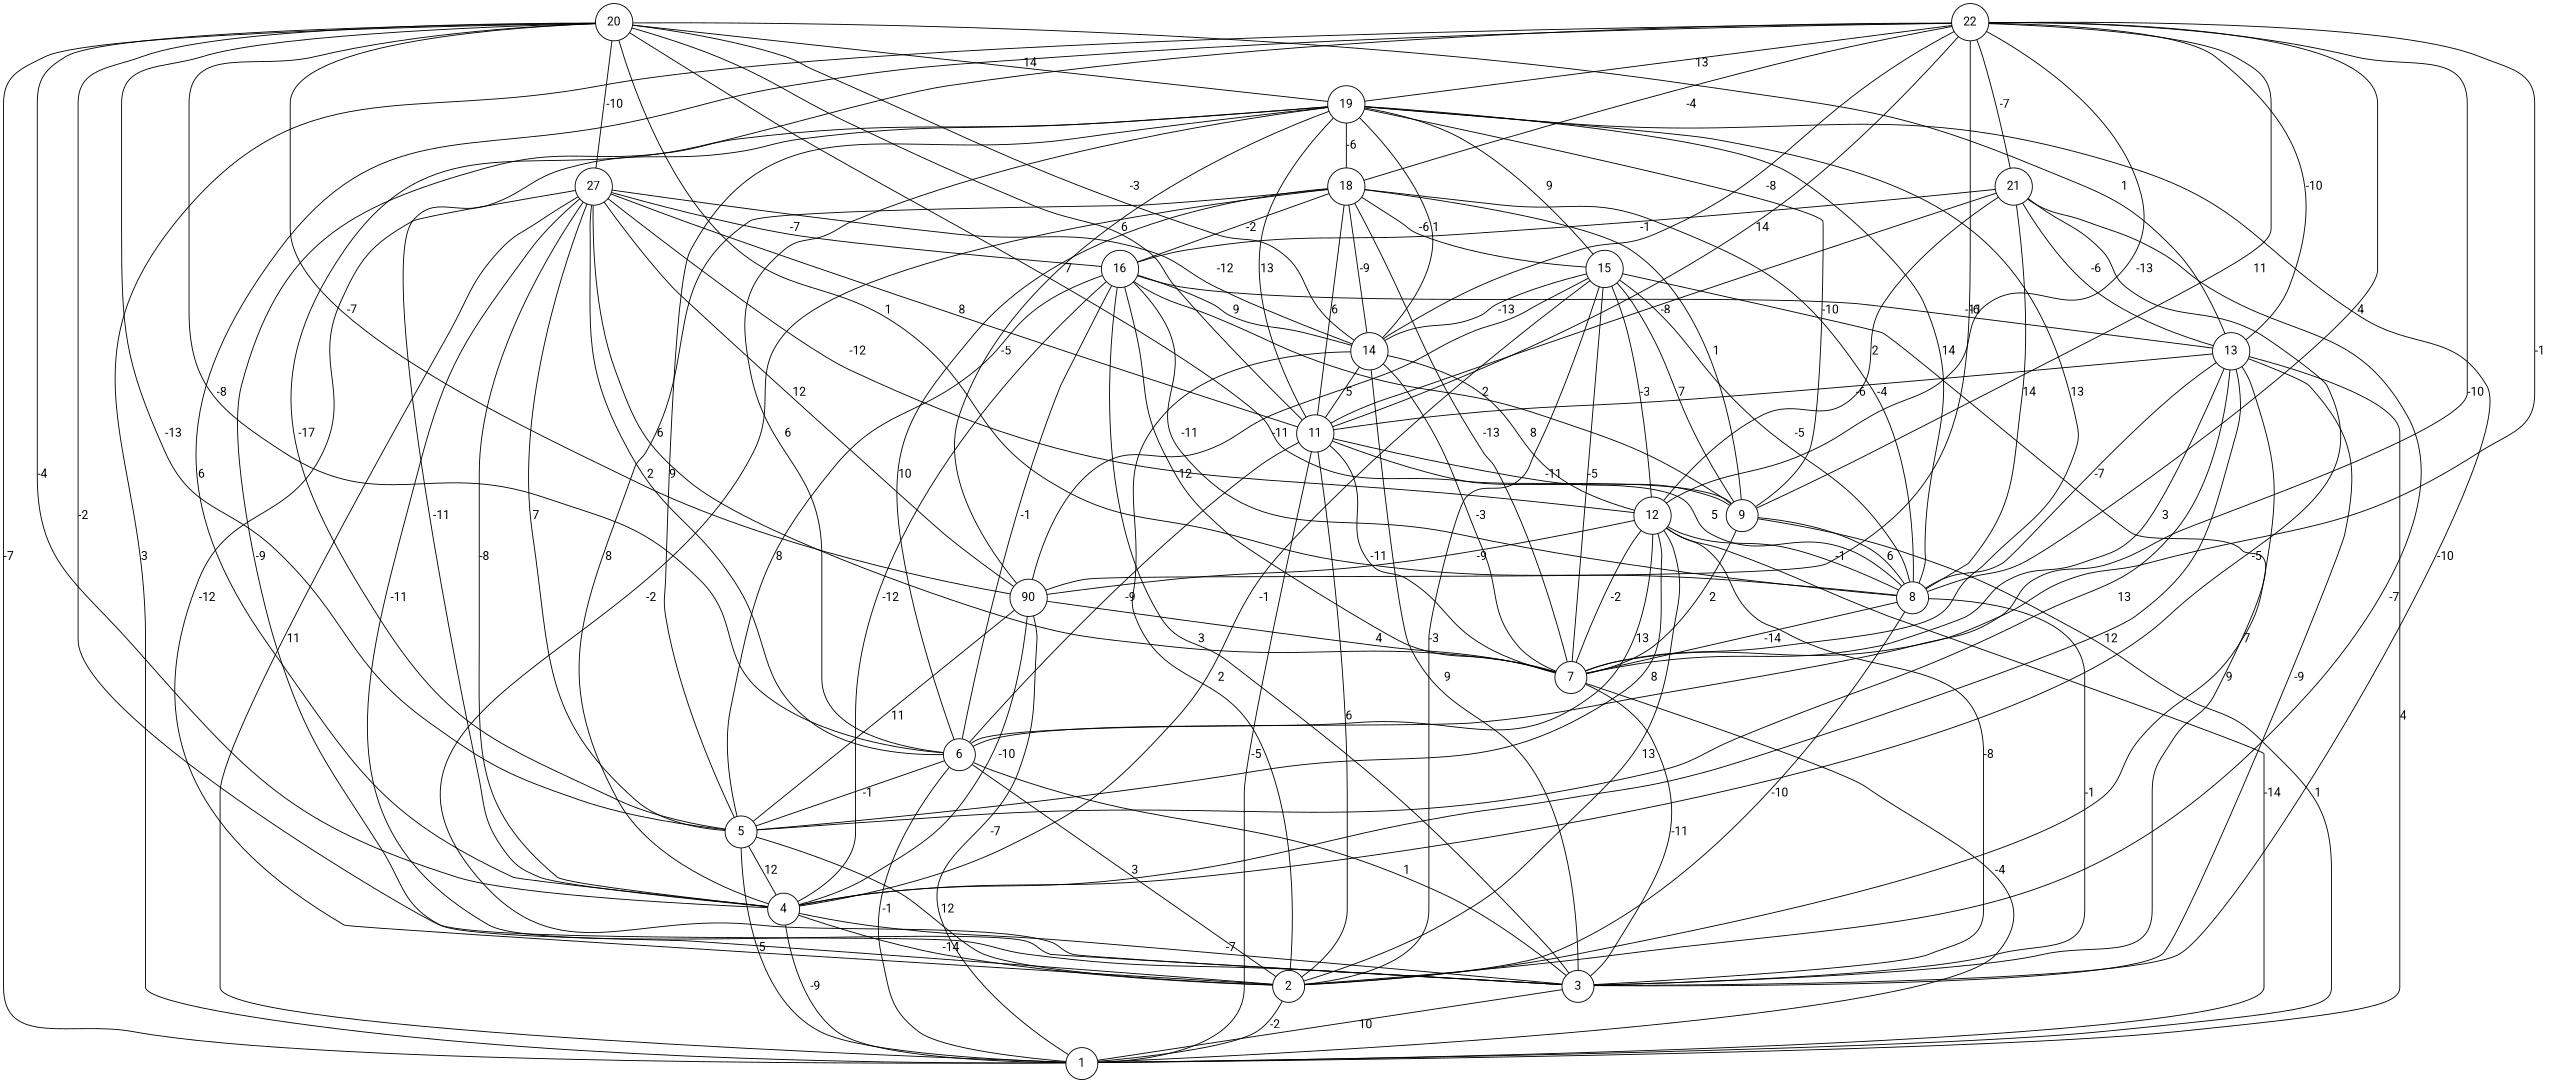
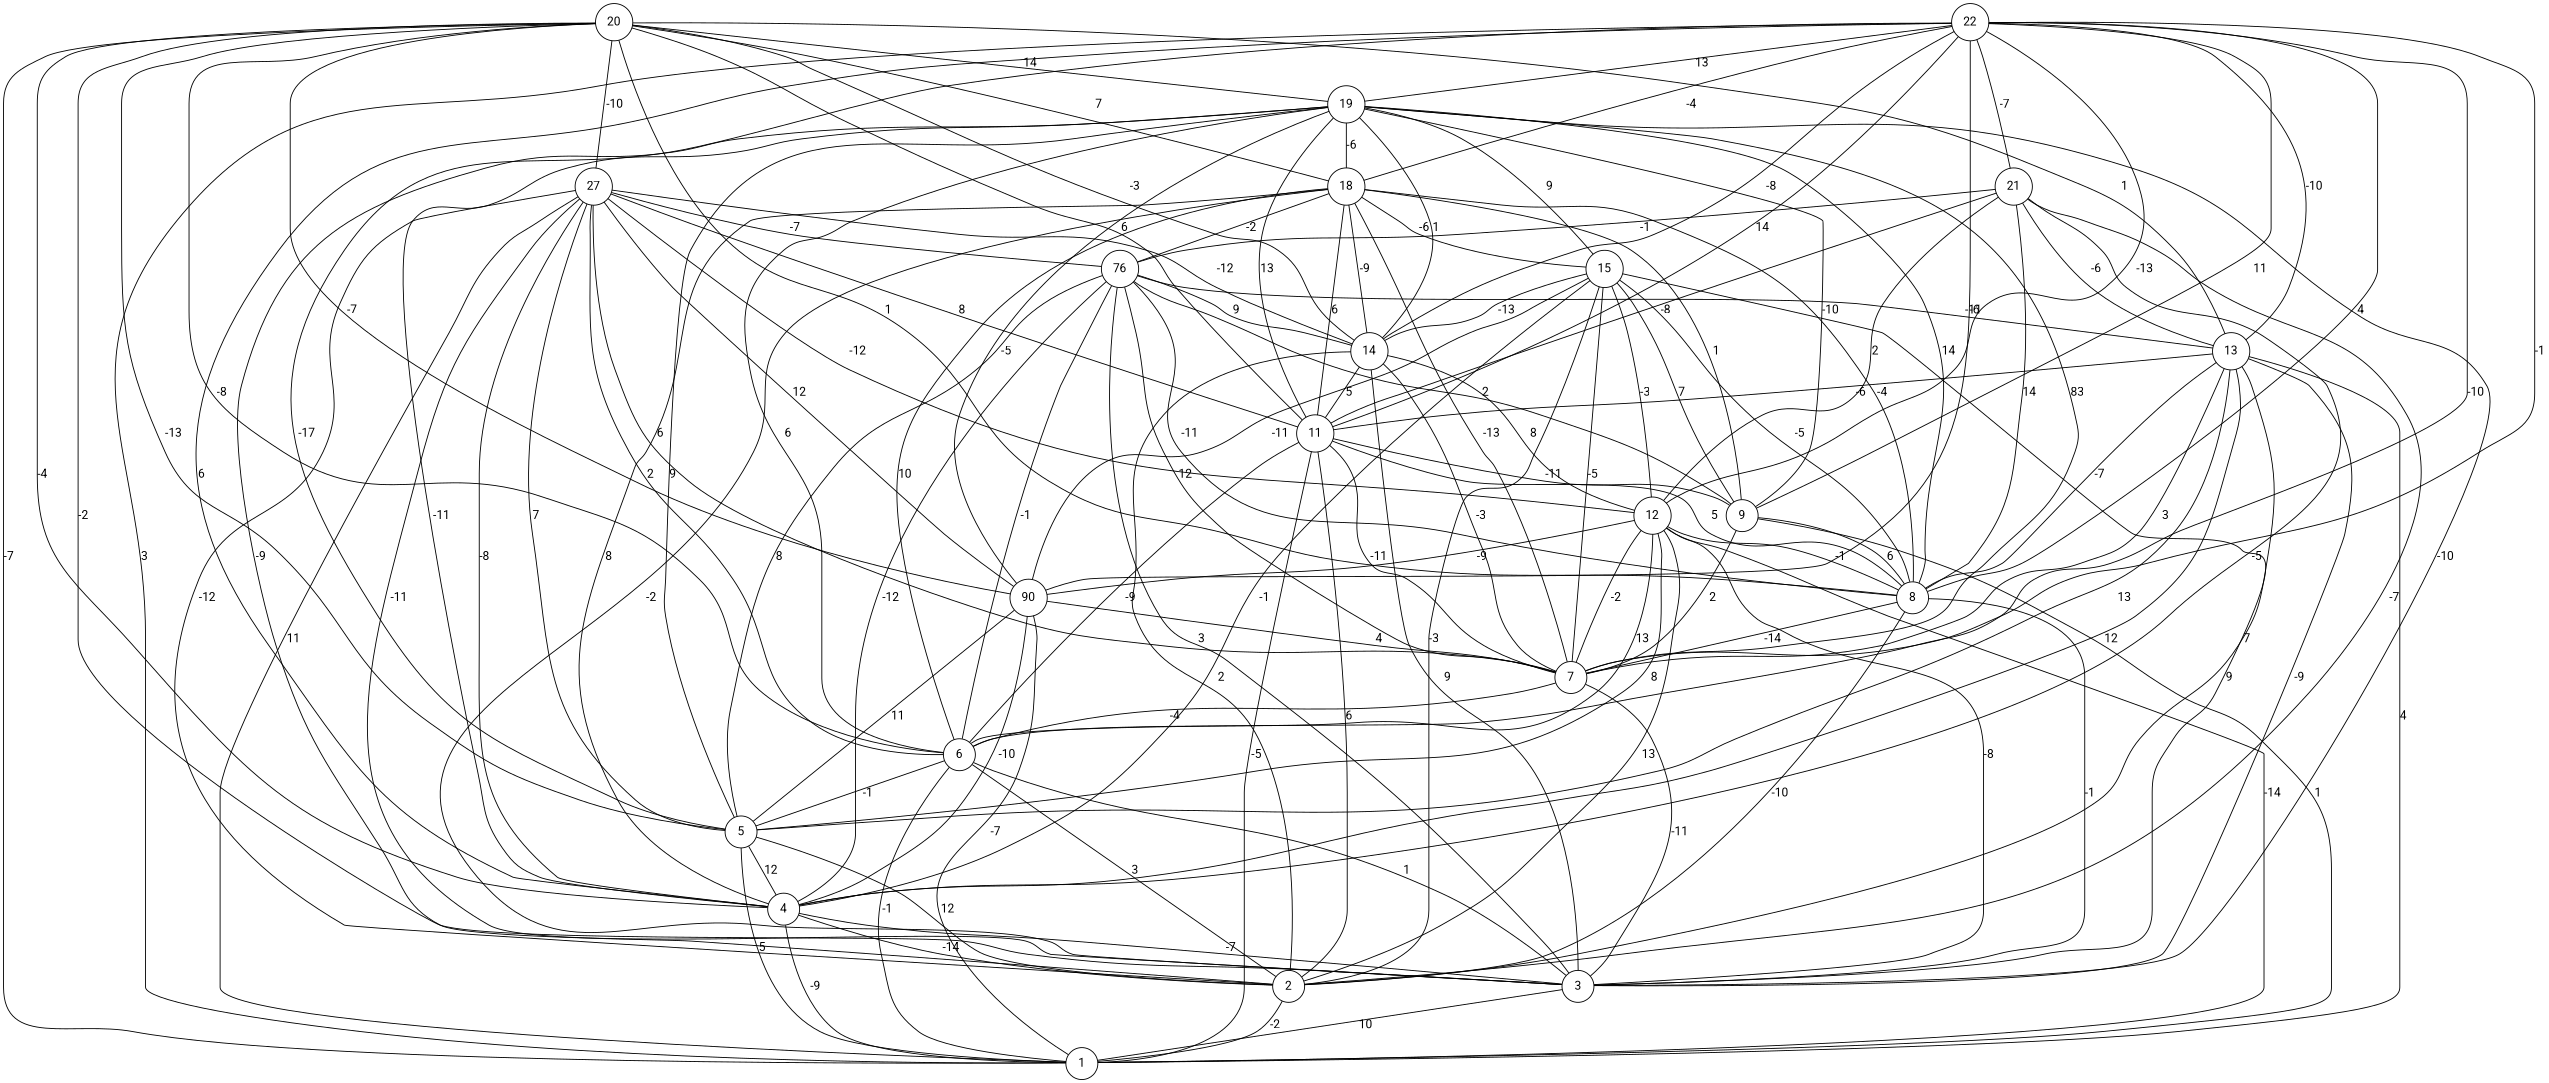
node "16": label "16" -> "76"
edge "20" -- "9": now "20" -- "18"
edge "19" -- "7": label "13" -> "83"
edge "7" -- "1": now "7" -- "6"
